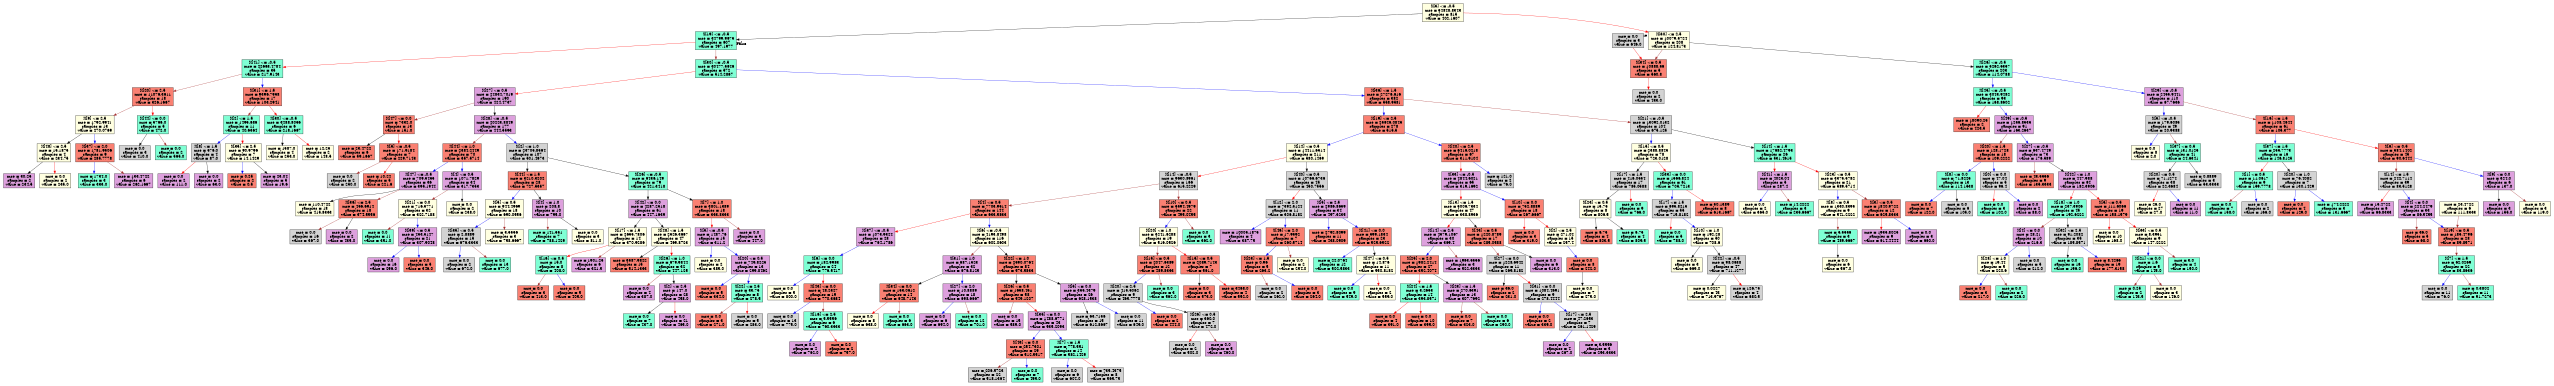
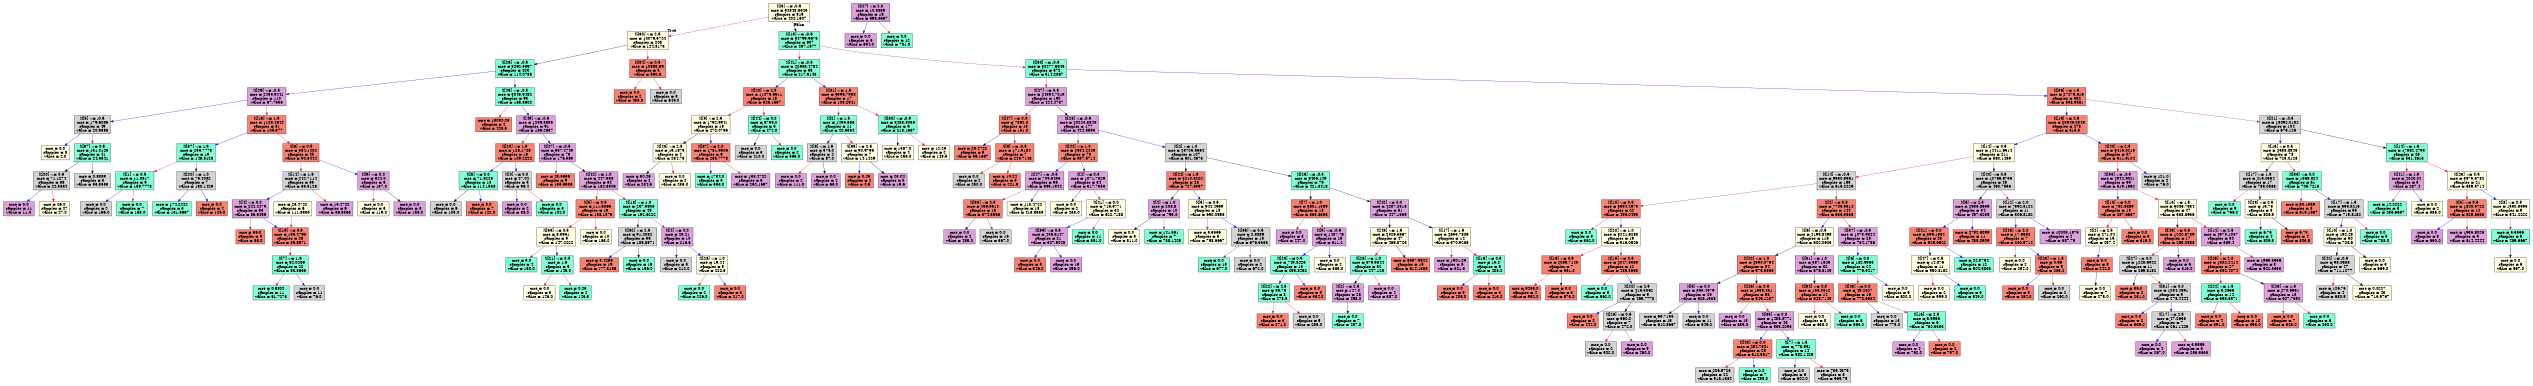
edge "mse = 0.0 samples = 3 value = 646.0" -> "X[34] <= 0.5 mse = 10888.56 samples = 5 value = 560.8": reversed
edge "X[41] <= -0.5 mse = 22668.4784 samples = 35 value = 217.9143" -> "X[20] <= 2.5 mse = 11076.3611 samples = 18 value = 326.1667": color brown -> blue
node "mse = 0.0 samples = 2 value = 433.0": fillcolor lightgrey -> salmon
edge "X[14] <= 2.5 mse = 4579.1067 samples = 30 value = 369.4" -> "X[25] <= 2.0 mse = 1982.2414 samples = 27 value = 352.4074": color blue -> red
edge "X[35] <= 0.5 mse = 2.8889 samples = 15 value = 676.3333" -> "mse = 0.0 samples = 2 value = 672.0": color blue -> brown
node "X[20] <= 0.5 mse = 749.8225 samples = 13 value = 299.8462": fillcolor plum -> aquamarine
edge "X[31] <= 1.0 mse = 687.1523 samples = 32 value = 676.8125" -> "X[27] <= 2.0 mse = 10.8889 samples = 18 value = 698.6667": removed
node "mse = 0.0 samples = 21 value = 465.0": removed
